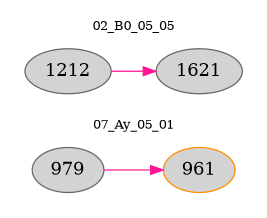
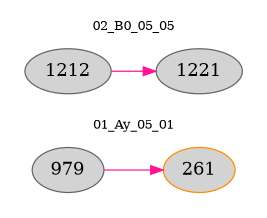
node "1621": label "1621" -> "1221"
cluster "07_Ay_05_01": label "07_Ay_05_01" -> "01_Ay_05_01"
node "961": label "961" -> "261"
